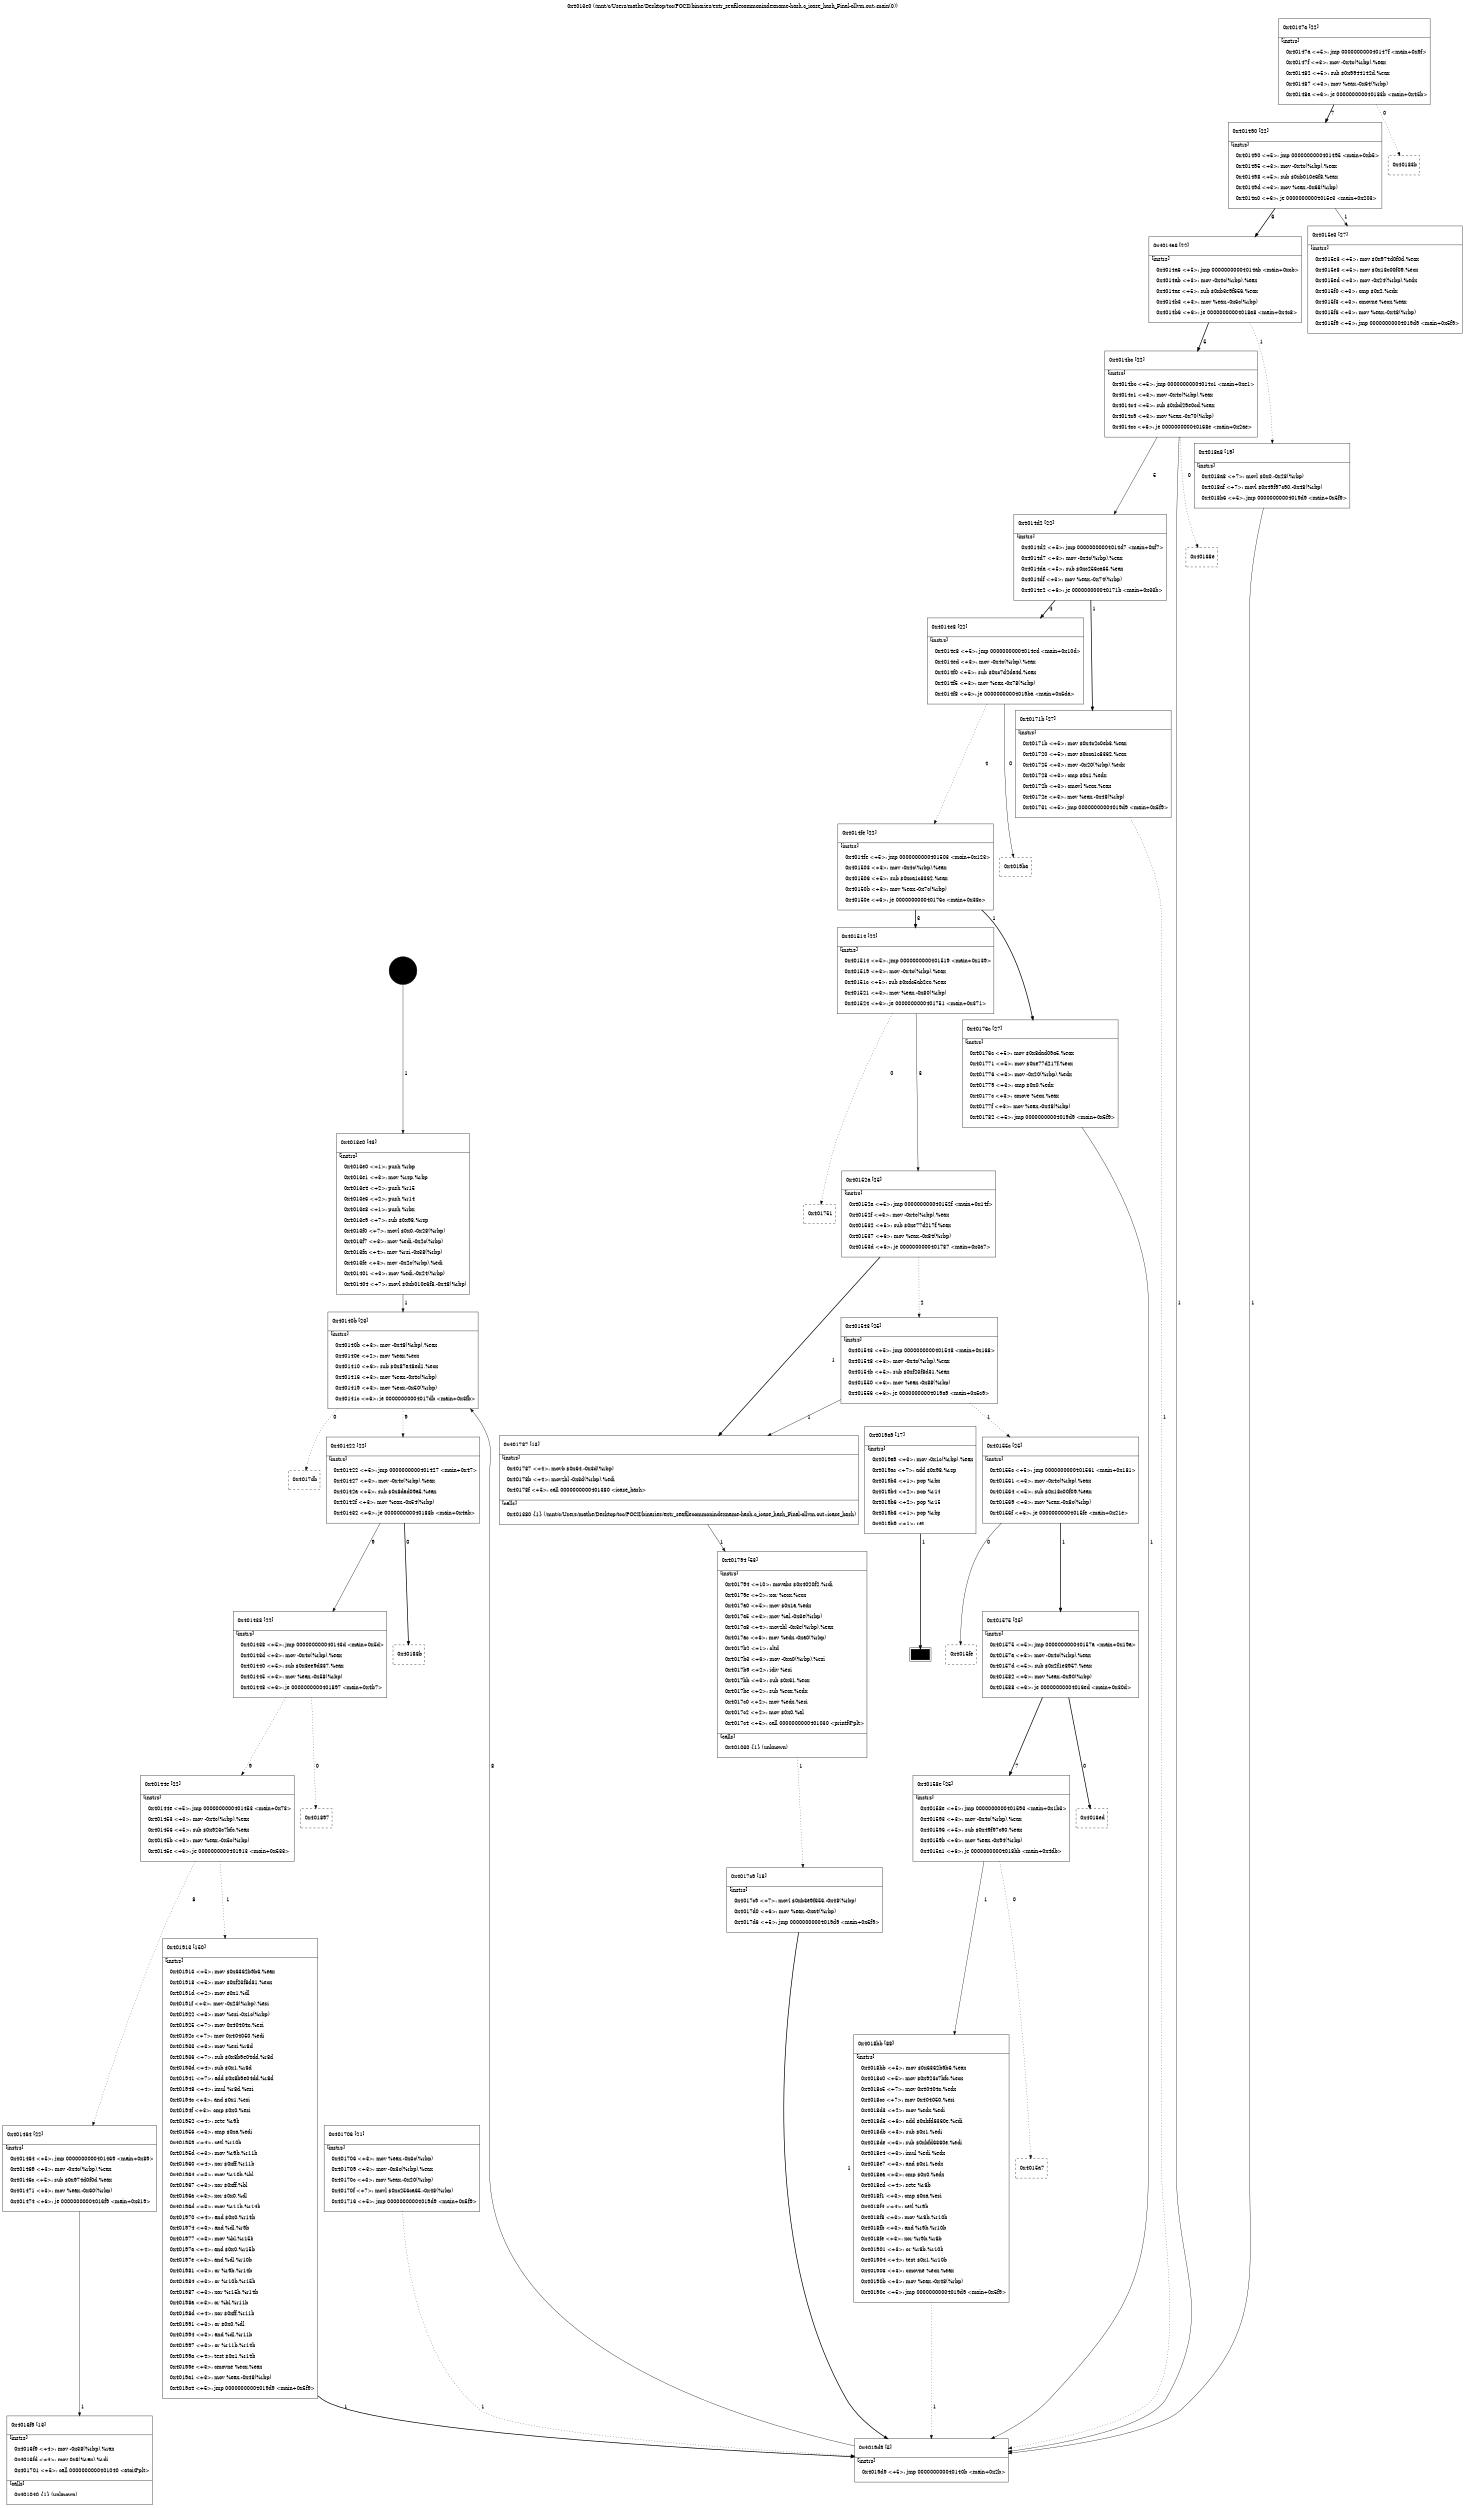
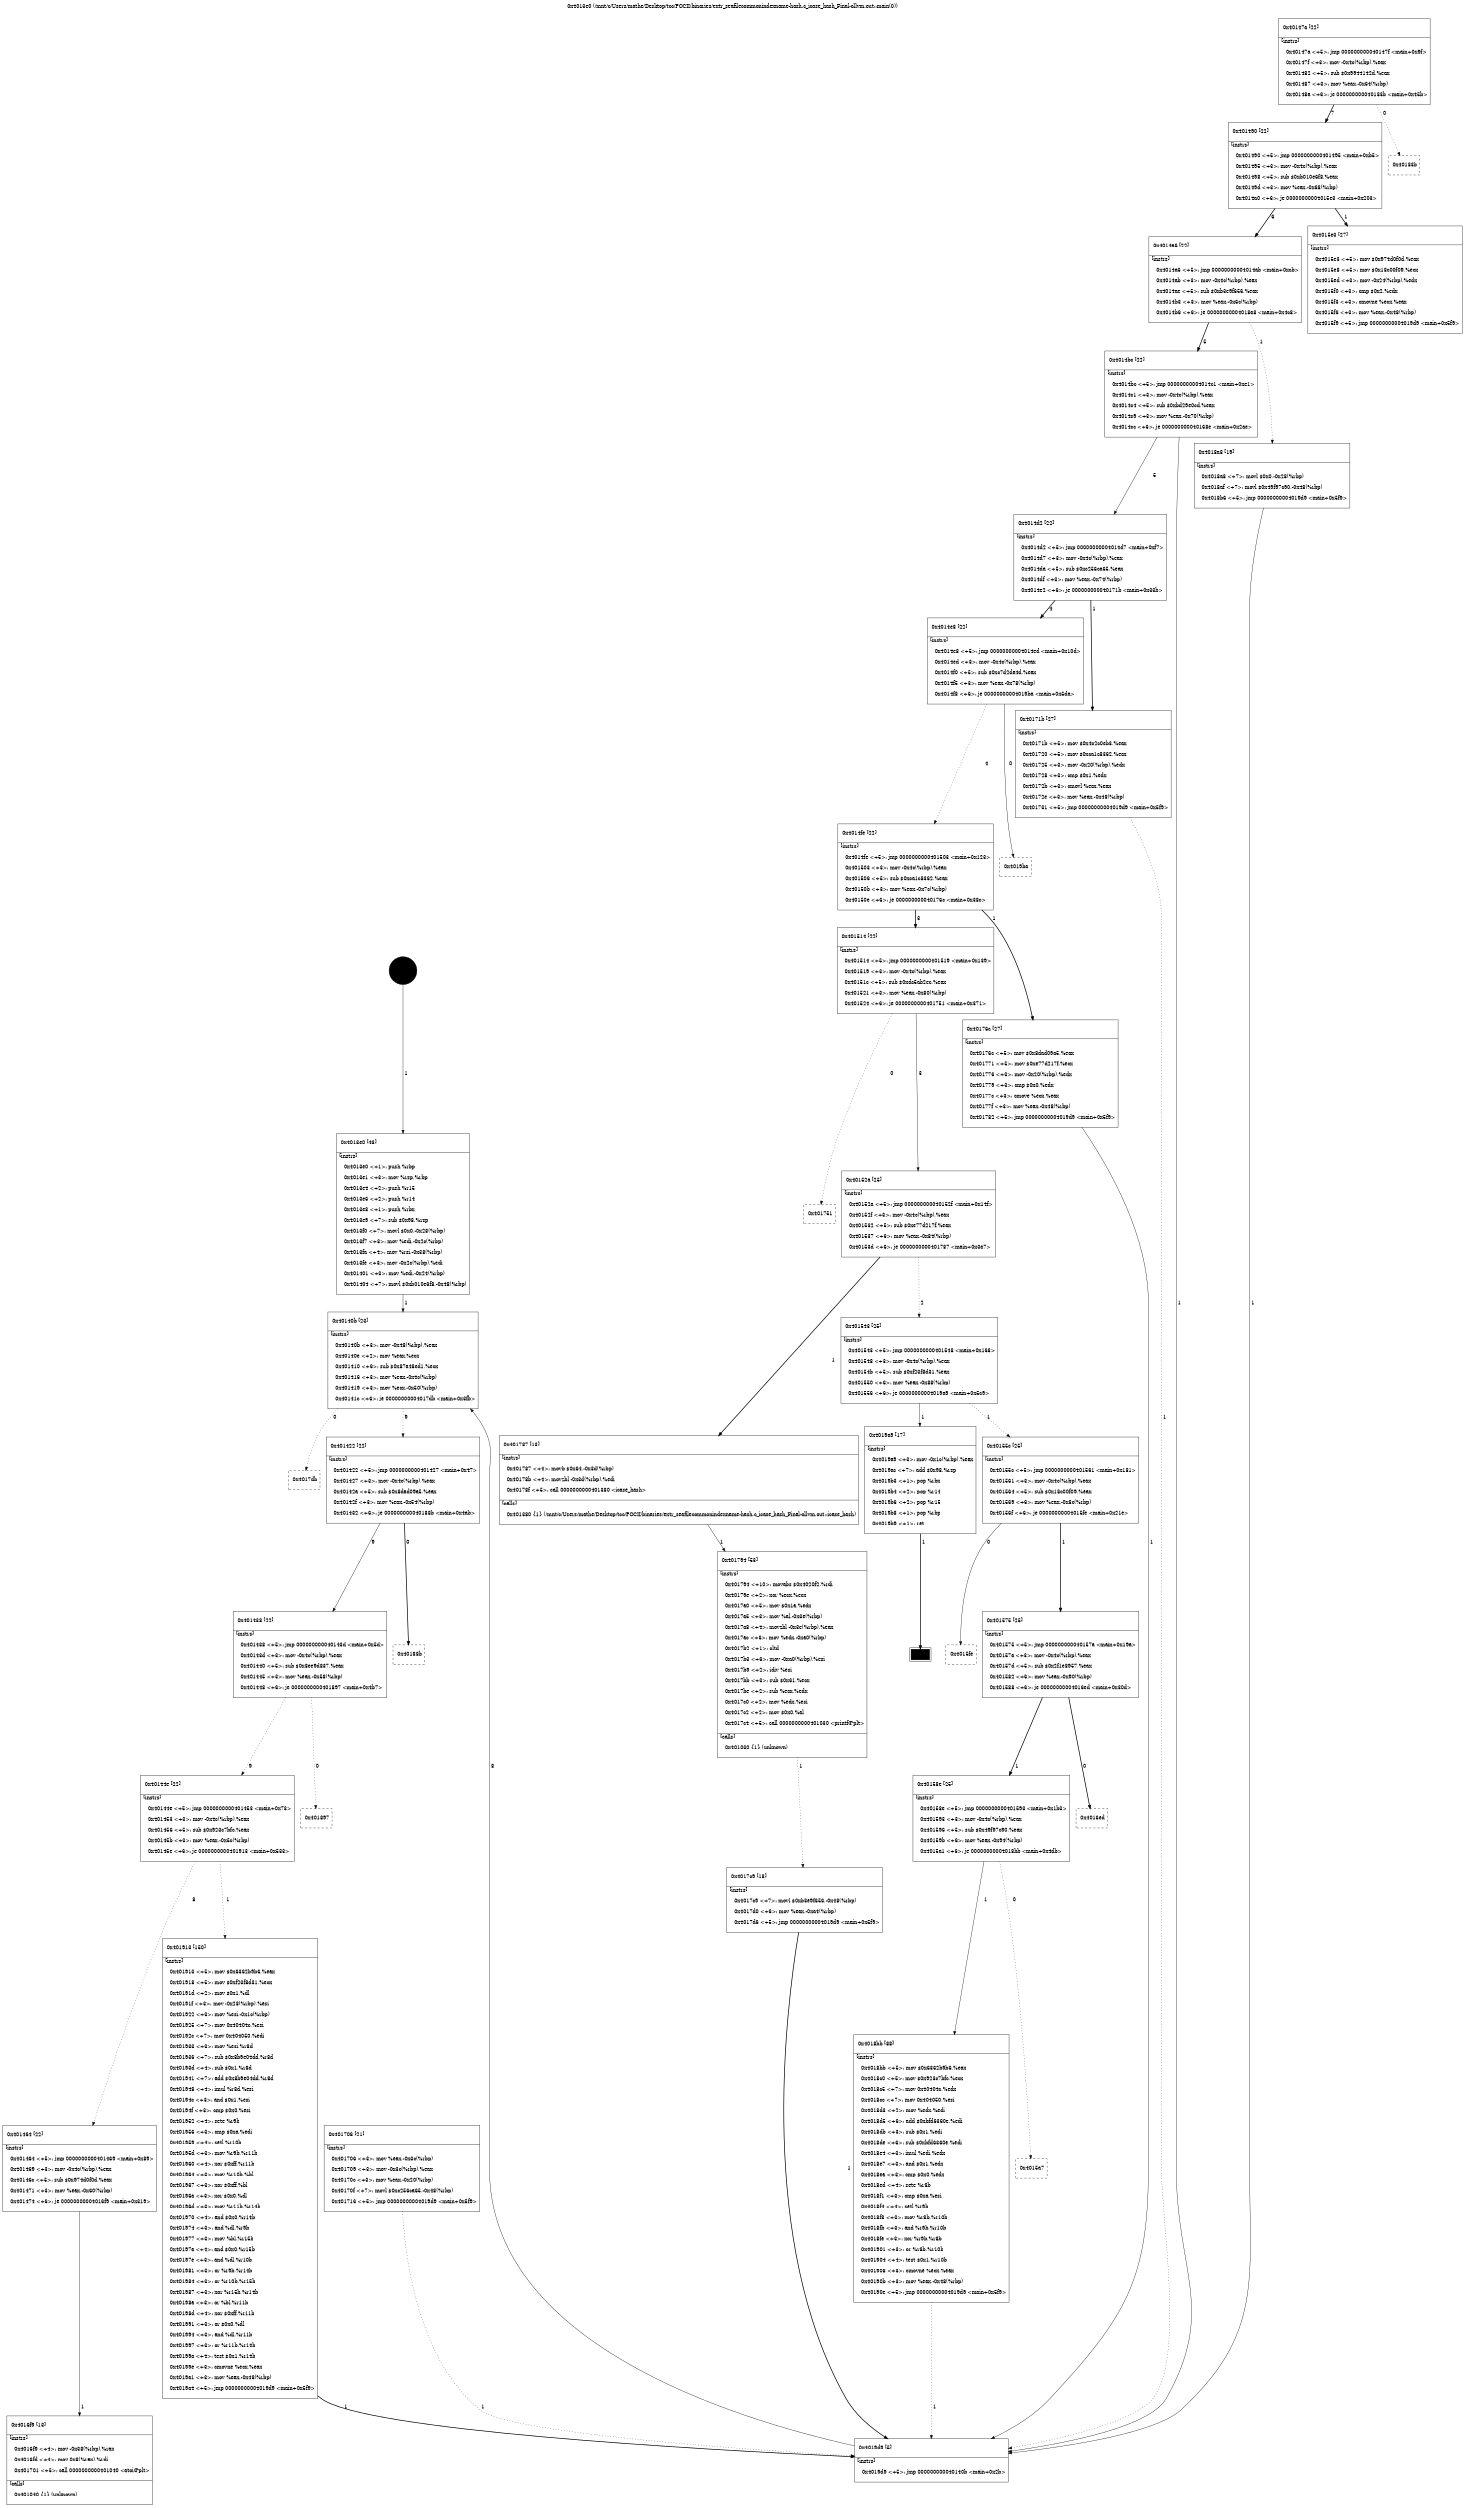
edge "0x401490 [22]" -> "0x4015e3 [27]": style solid -> bold
node "0x40168e": removed
edge "0x401543 [25]" -> "0x401787 [13]": now "0x401543 [25]" -> "0x4019a9 [17]"
edge "0x401575 [25]" -> "0x40158e [25]": label " 7" -> " 1"
